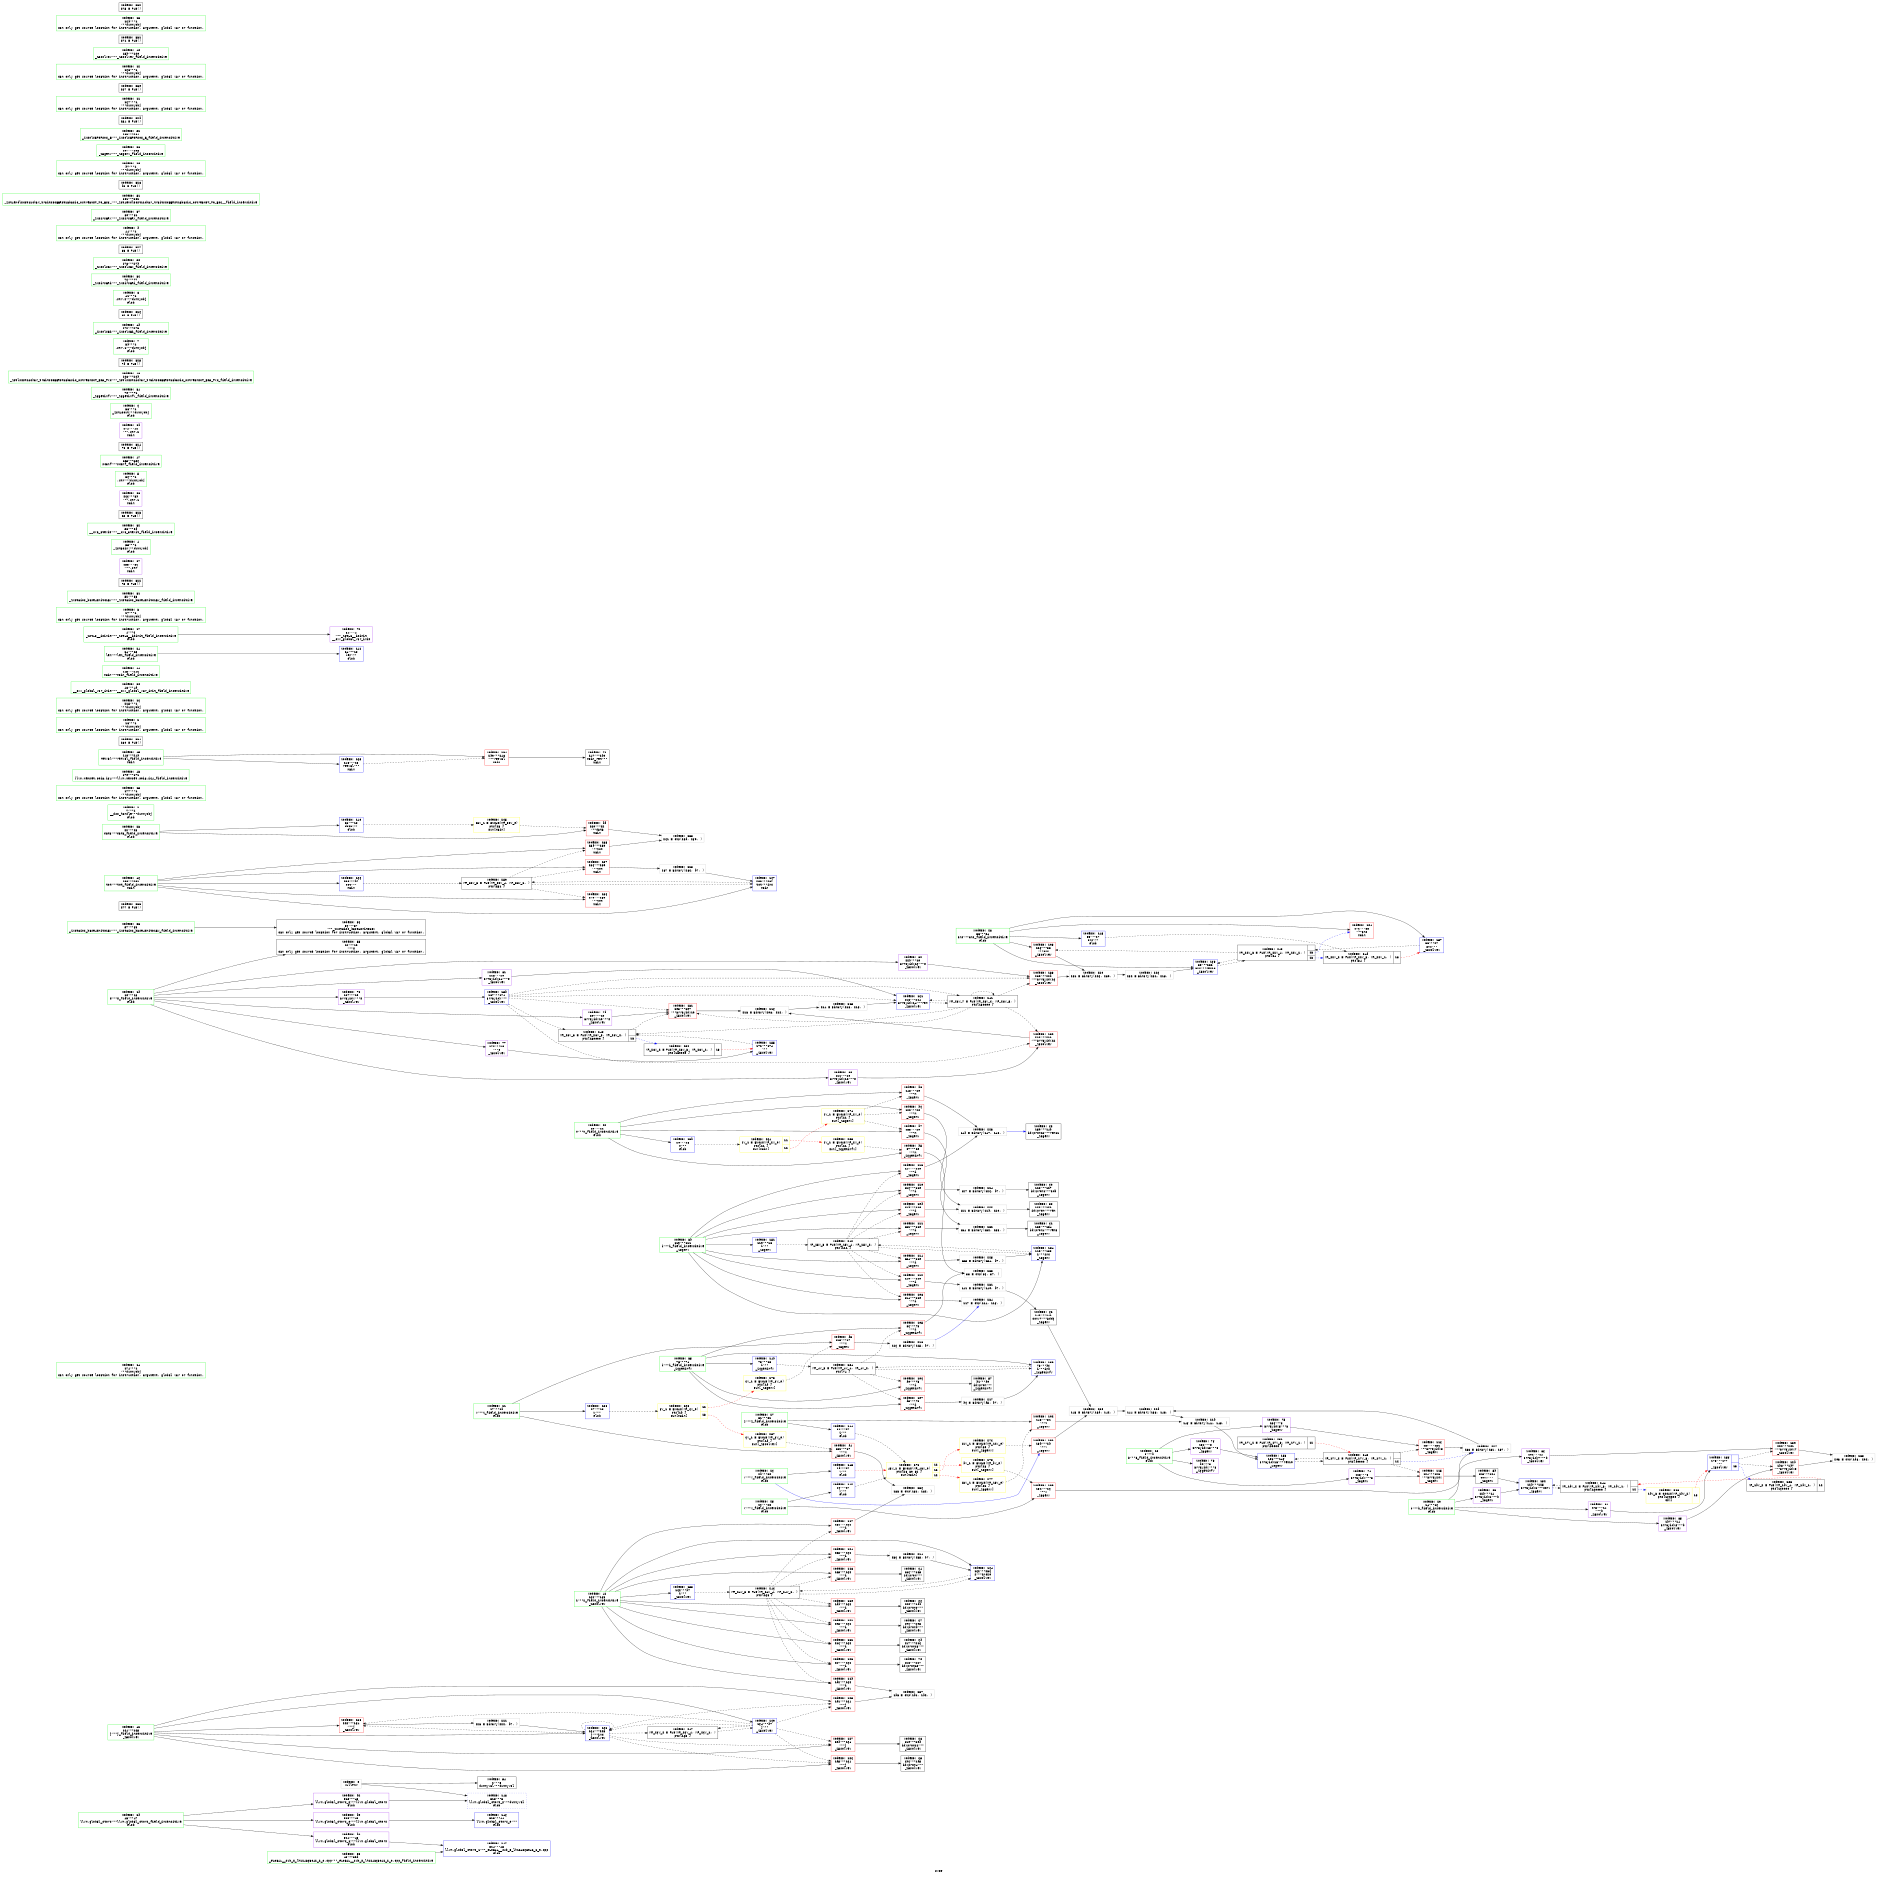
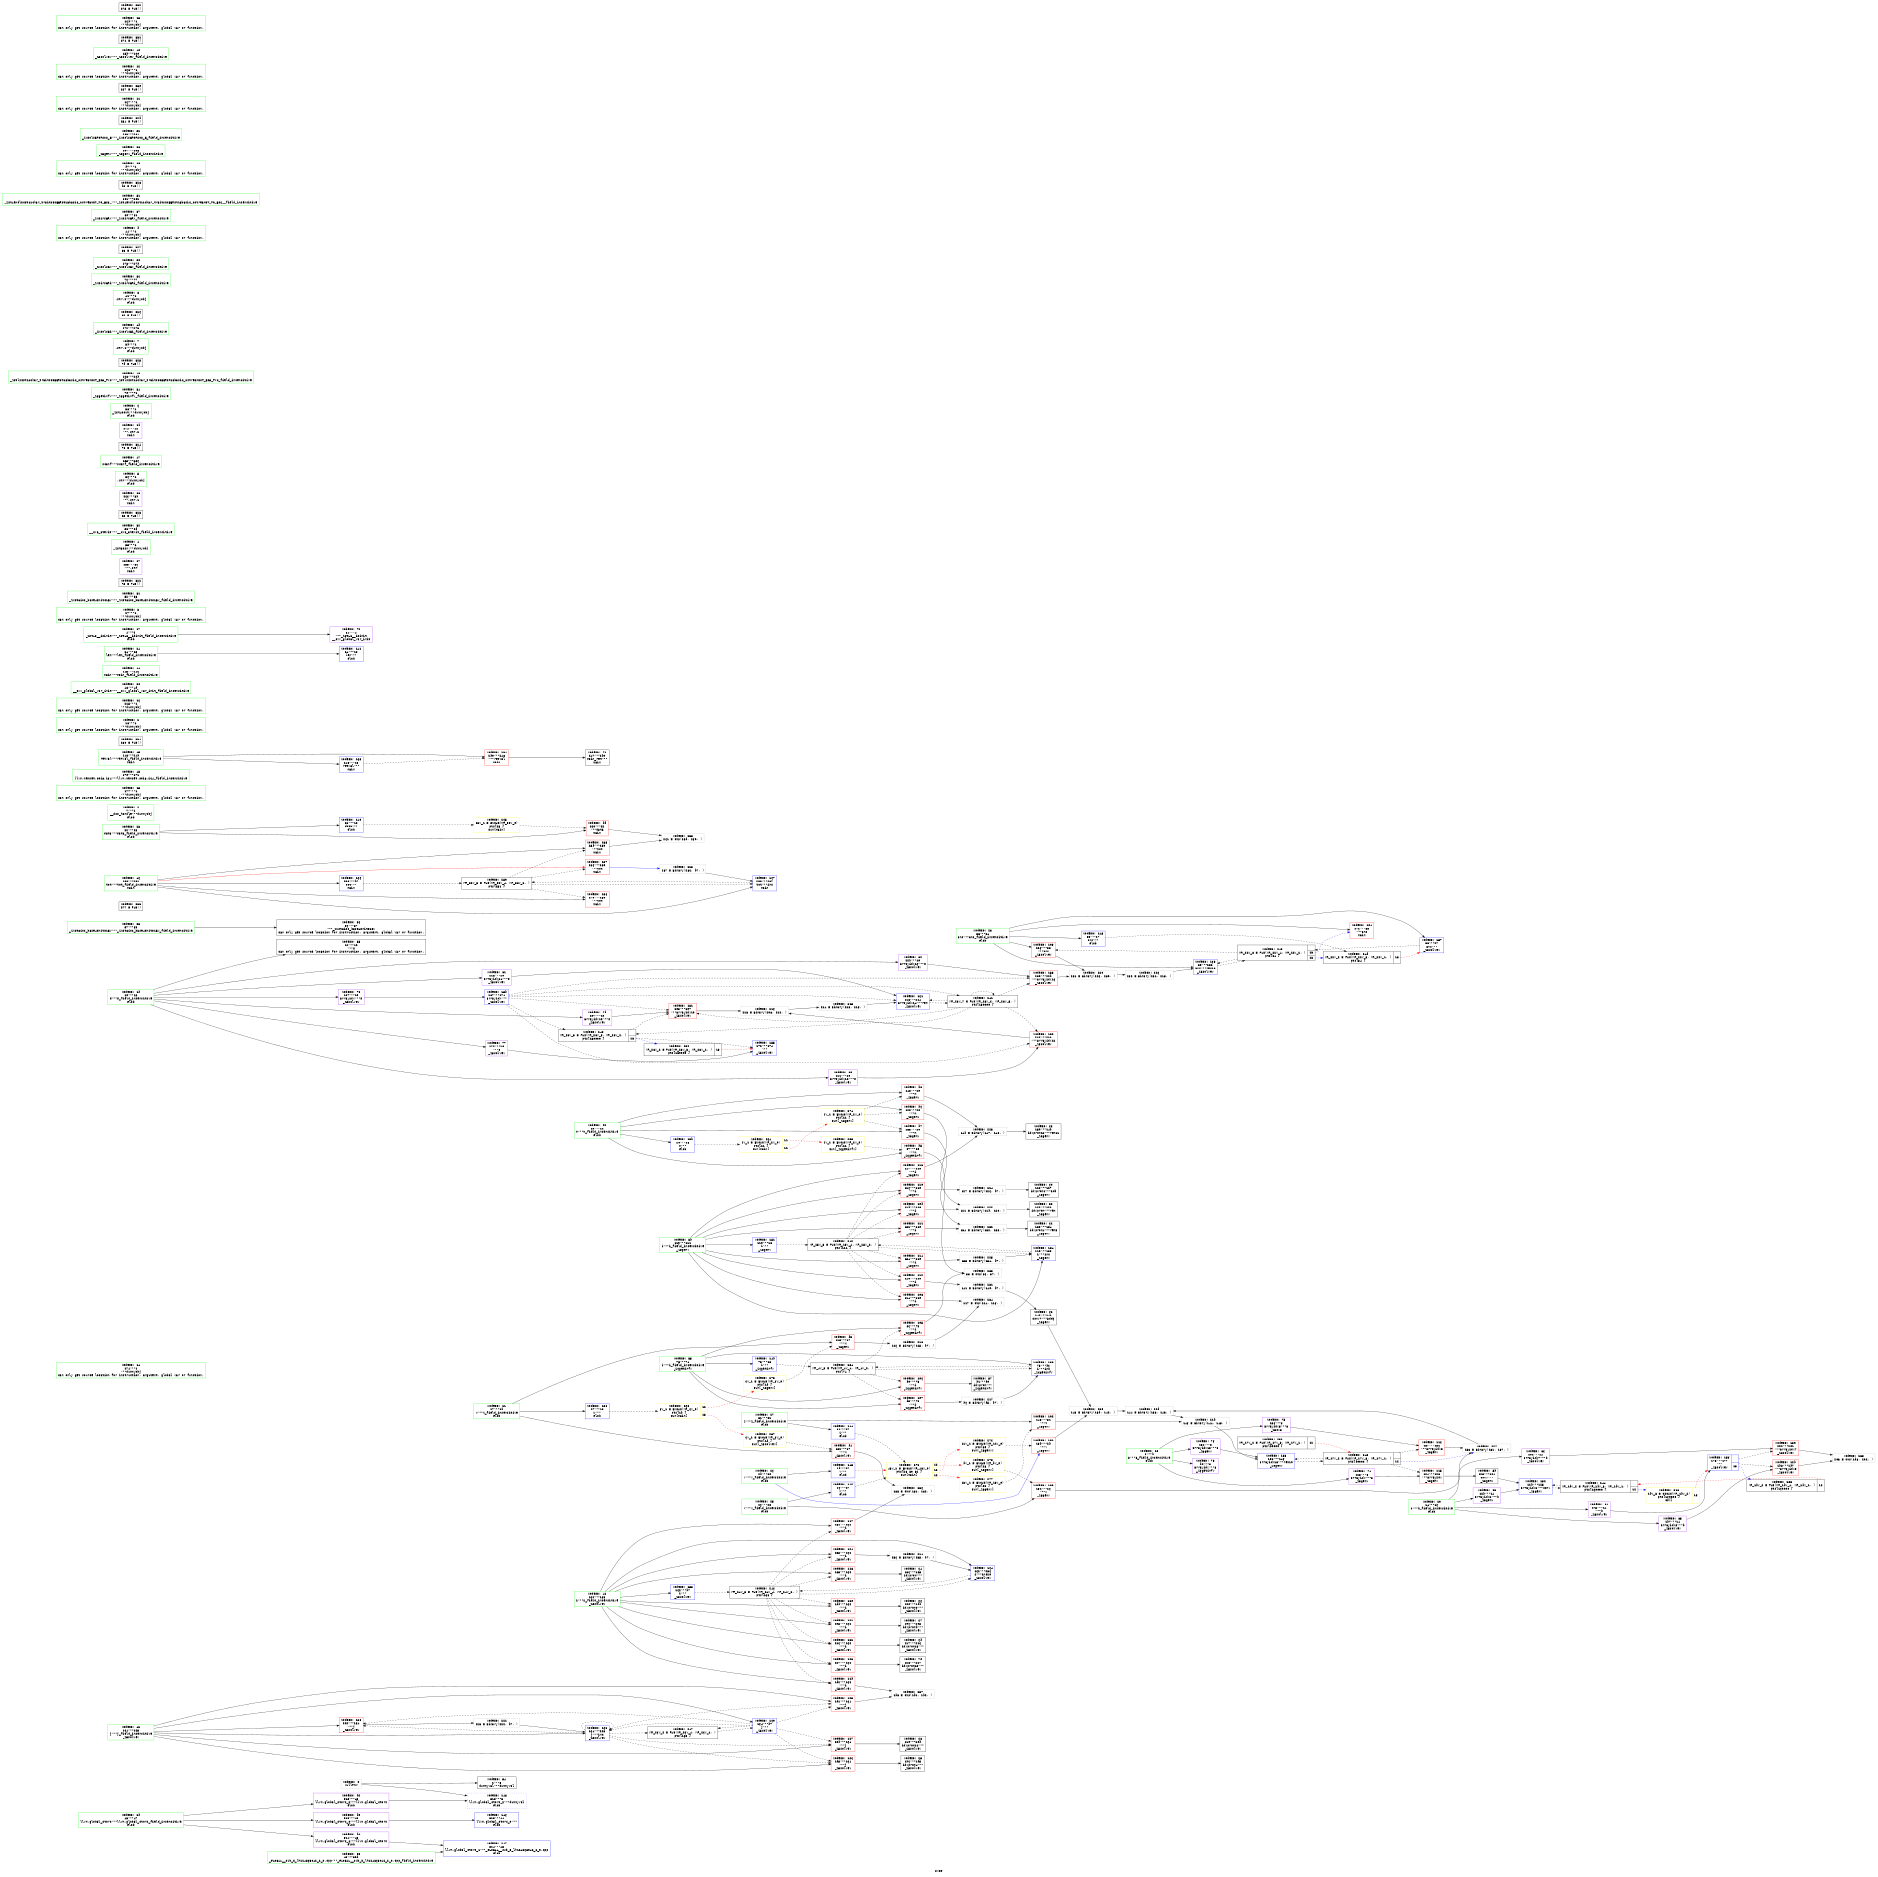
edge "NodeID: 137" -> "NodeID: 228": color black -> blue
edge "NodeID: 46" -> "NodeID: 137": color black -> red
edge "NodeID: 155" -> "NodeID: 248": reversed
edge "NodeID: 223" -> "NodeID: 63": color blue -> black
edge "NodeID: 218" -> "NodeID: 234": color blue -> black
node "NodeID: 75": text "_Z3genv" -> "_Z3cxa"
